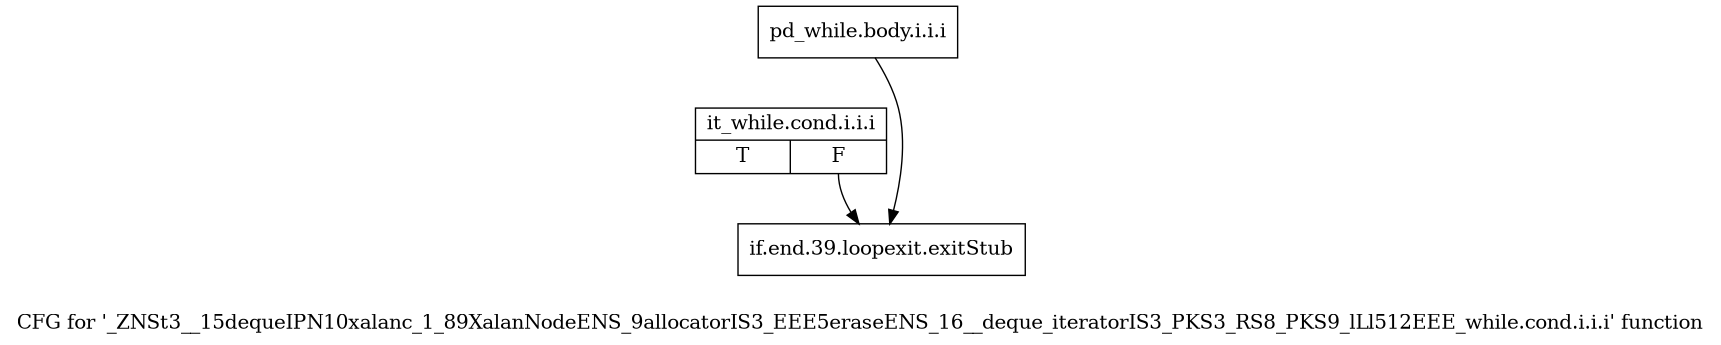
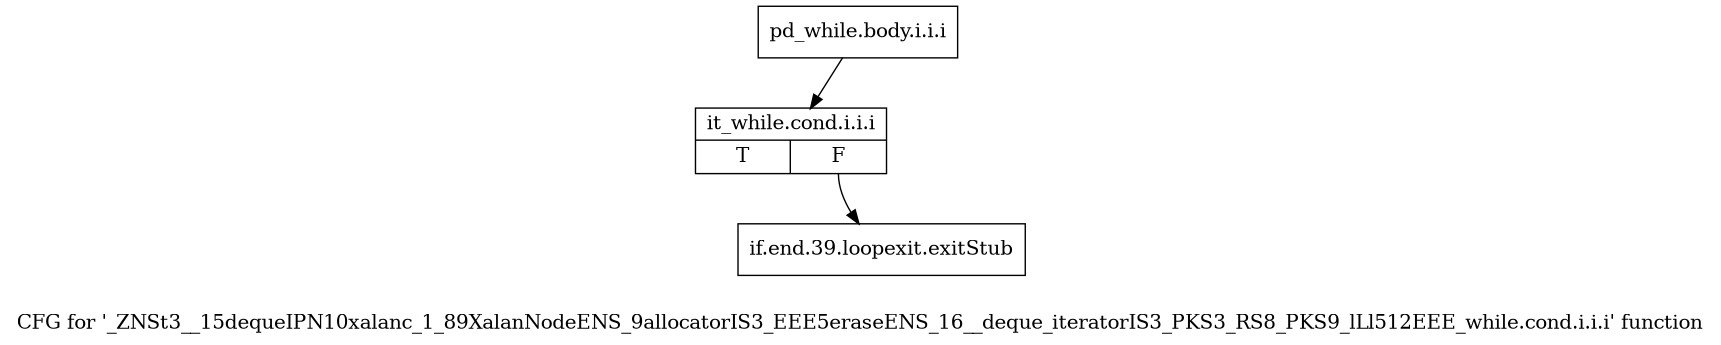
edge "pd_while.body.i.i.i" -> "if.end.39.loopexit.exitStub": now "pd_while.body.i.i.i" -> "it_while.cond.i.i.i"
